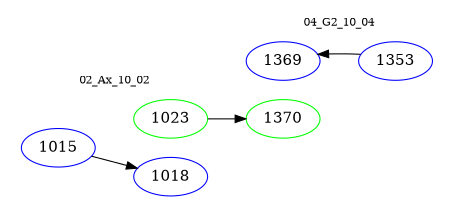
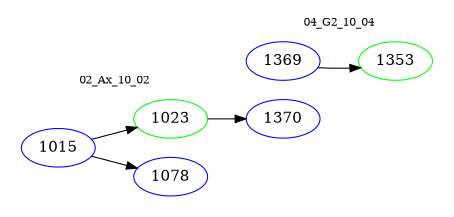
edge "1353" -> "1369": reversed
node "1353": color blue -> green
node "1370": color green -> blue
edge "1015" -> "1023": added
node "1018": label "1018" -> "1078"
